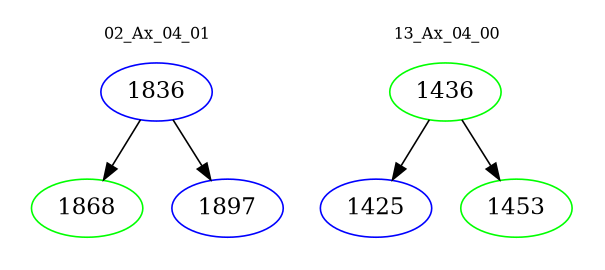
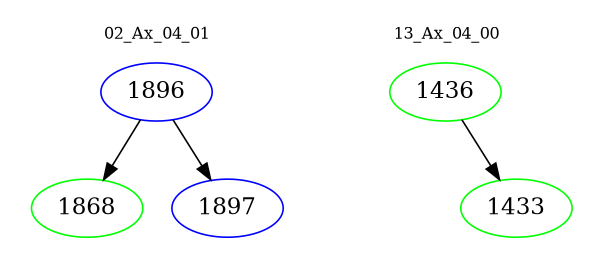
node "1836": label "1836" -> "1896"
node "1425": removed
node "1453": label "1453" -> "1433"
